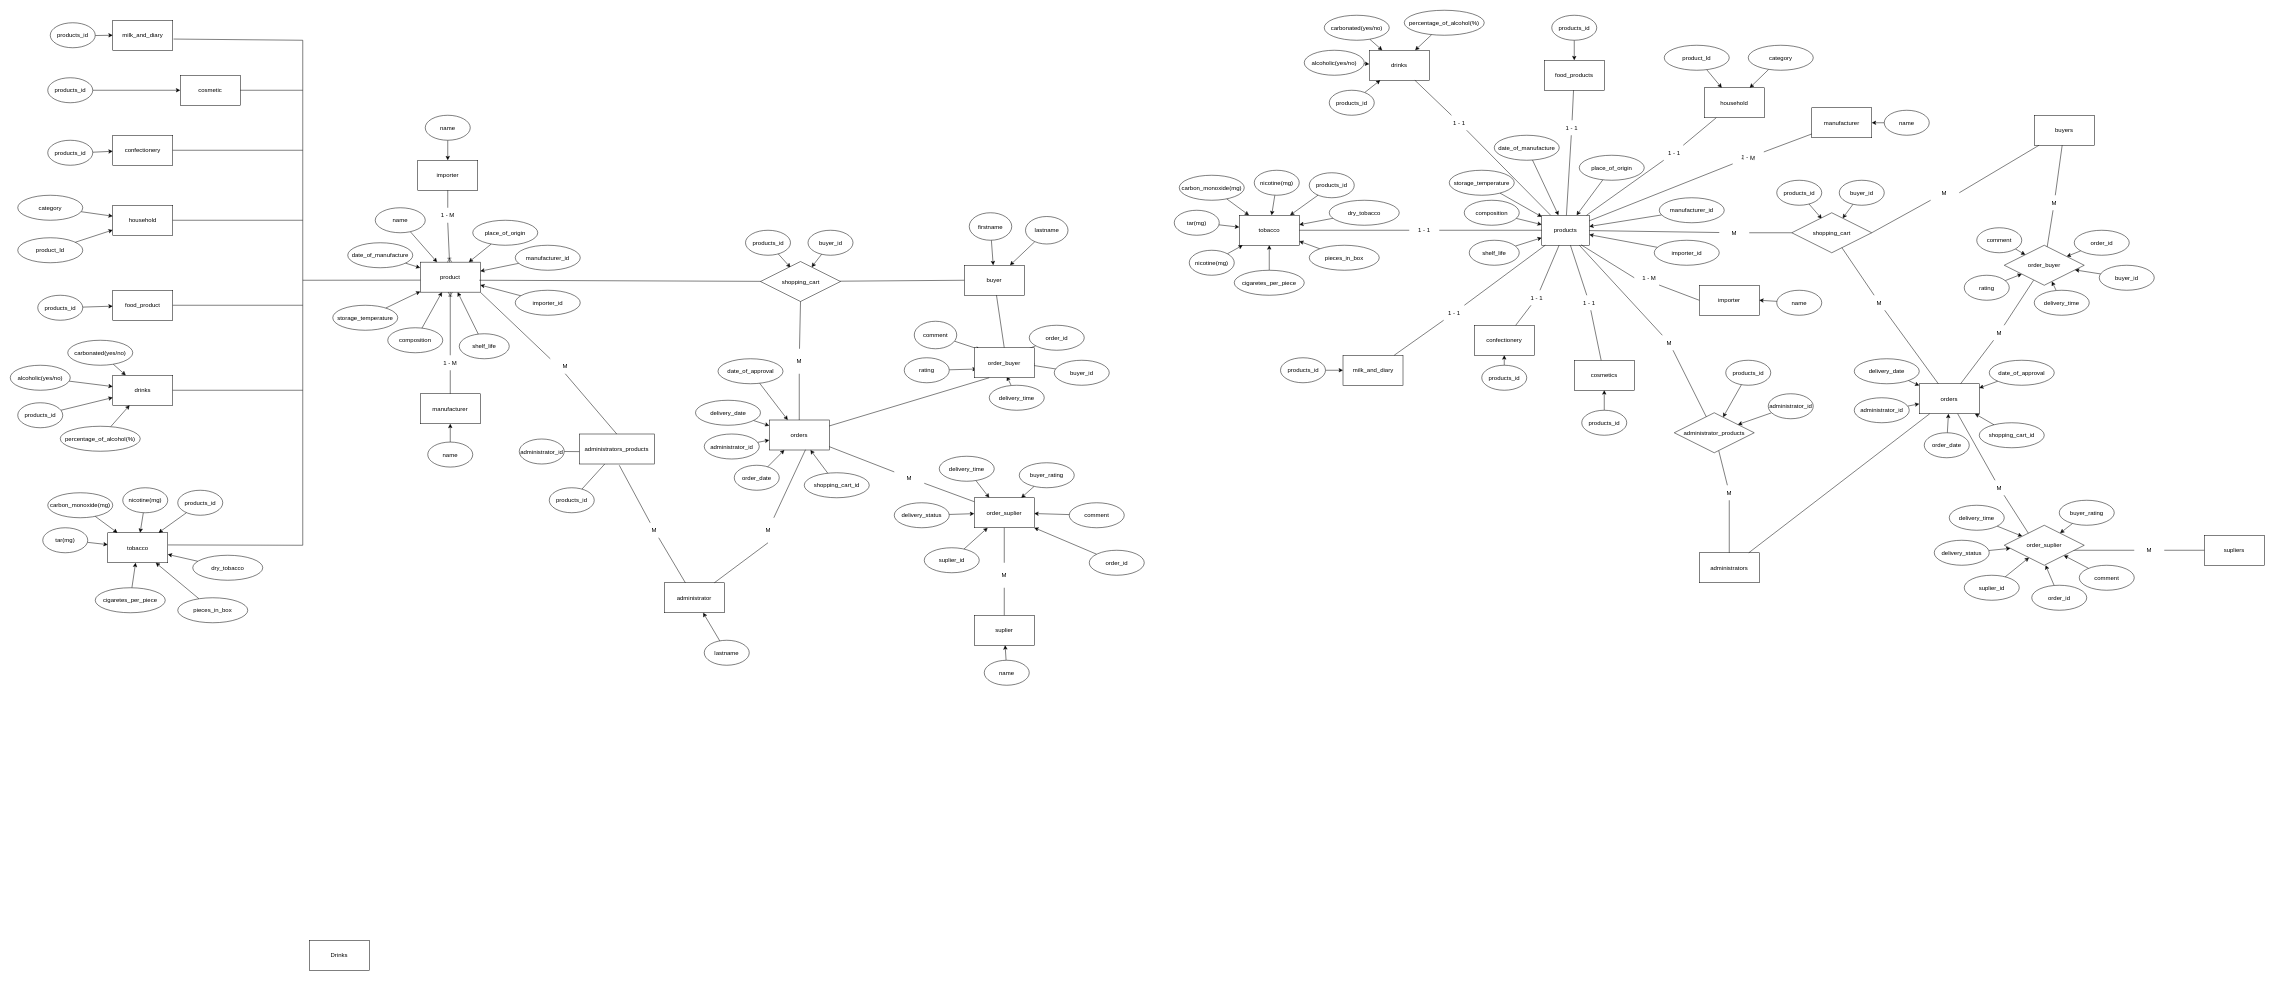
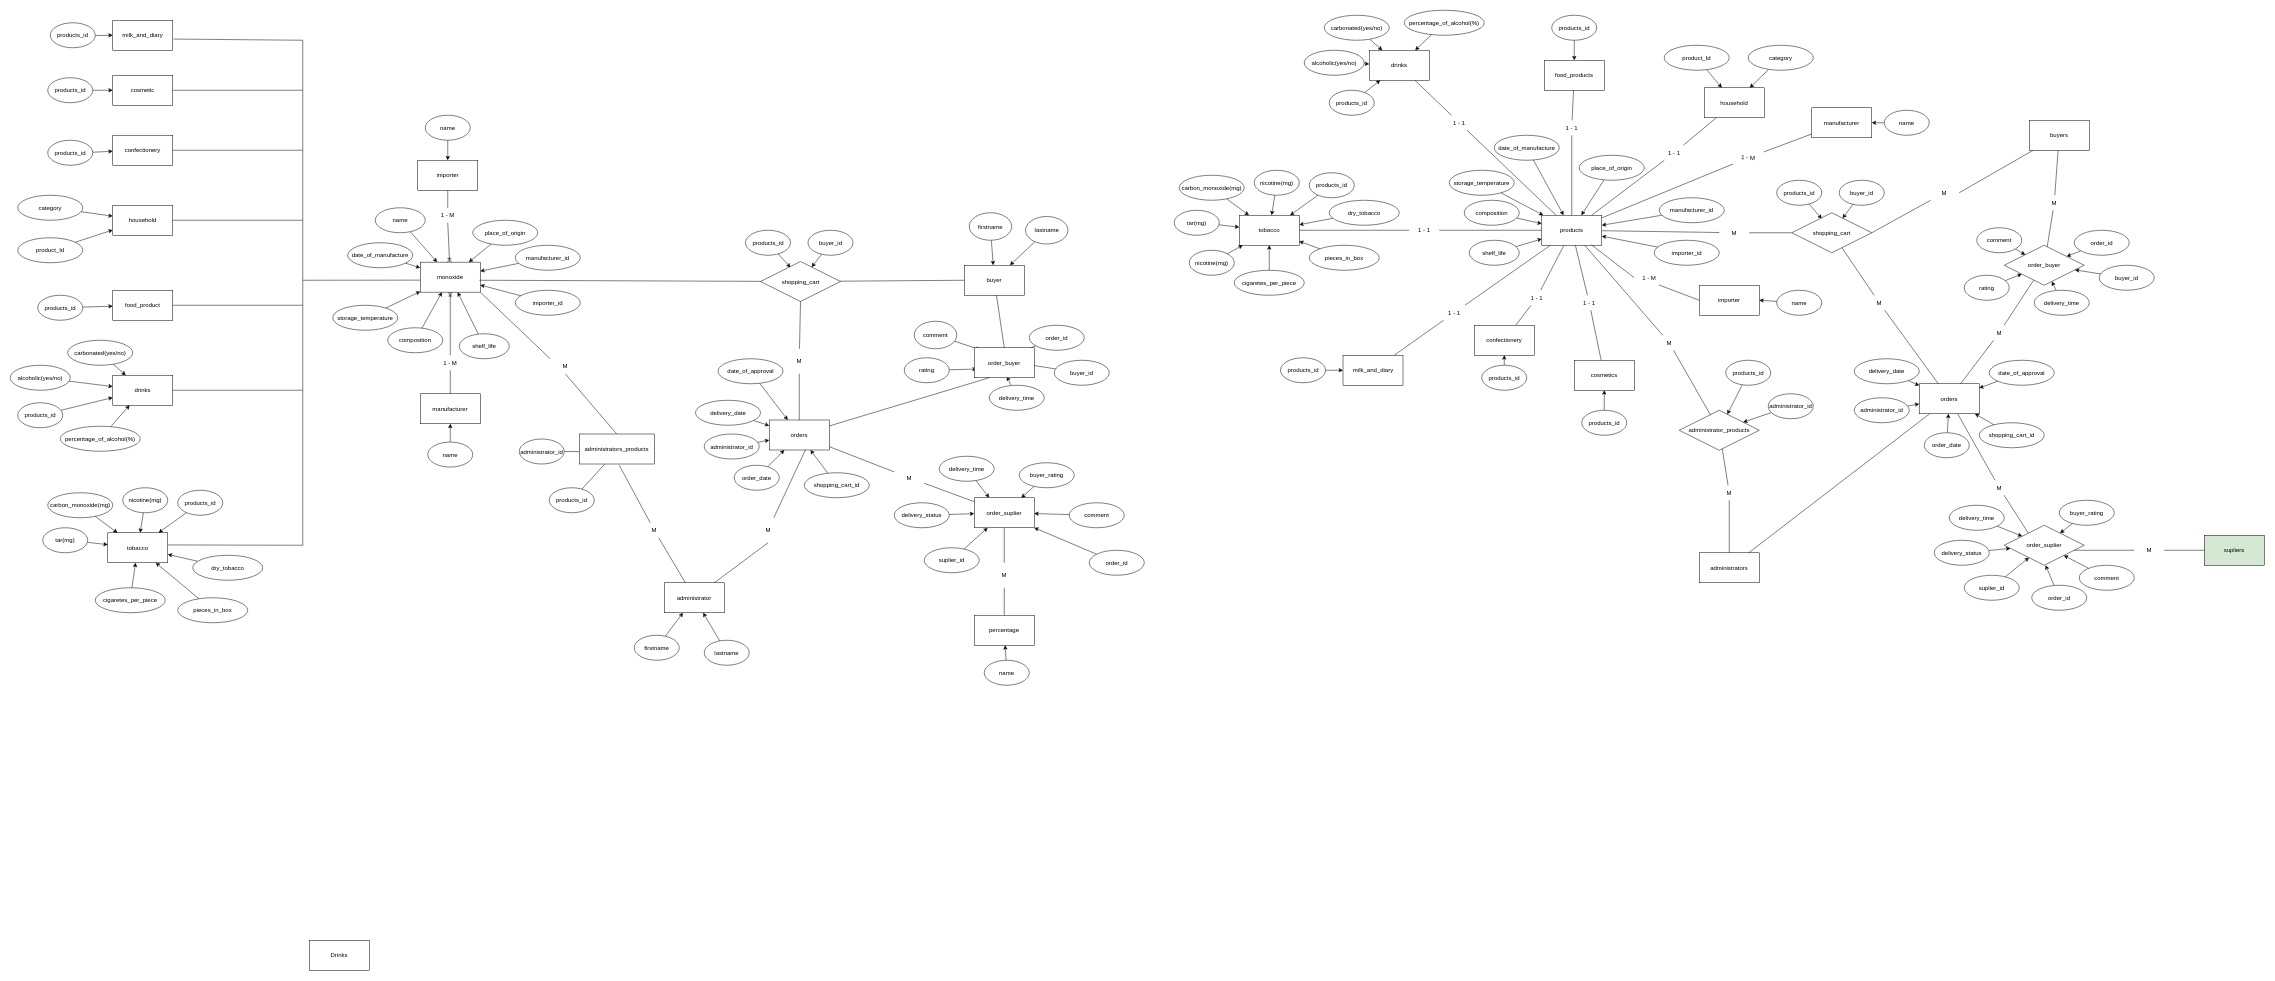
node "cosmetic": moved (210, 90) -> (143, 90)
node "buyers": moved (2064, 130) -> (2059, 135)
node "products": size 48x30 -> 60x30
node "product": label "product" -> "monoxide"
node "administrator_products": moved (1714, 433) -> (1719, 430)
node "supliers": fillcolor #ffffff -> #d5e8d4
edge "firstname" -> "administrator": added
node "suplier": label "suplier" -> "percentage"
node "firstname": added
